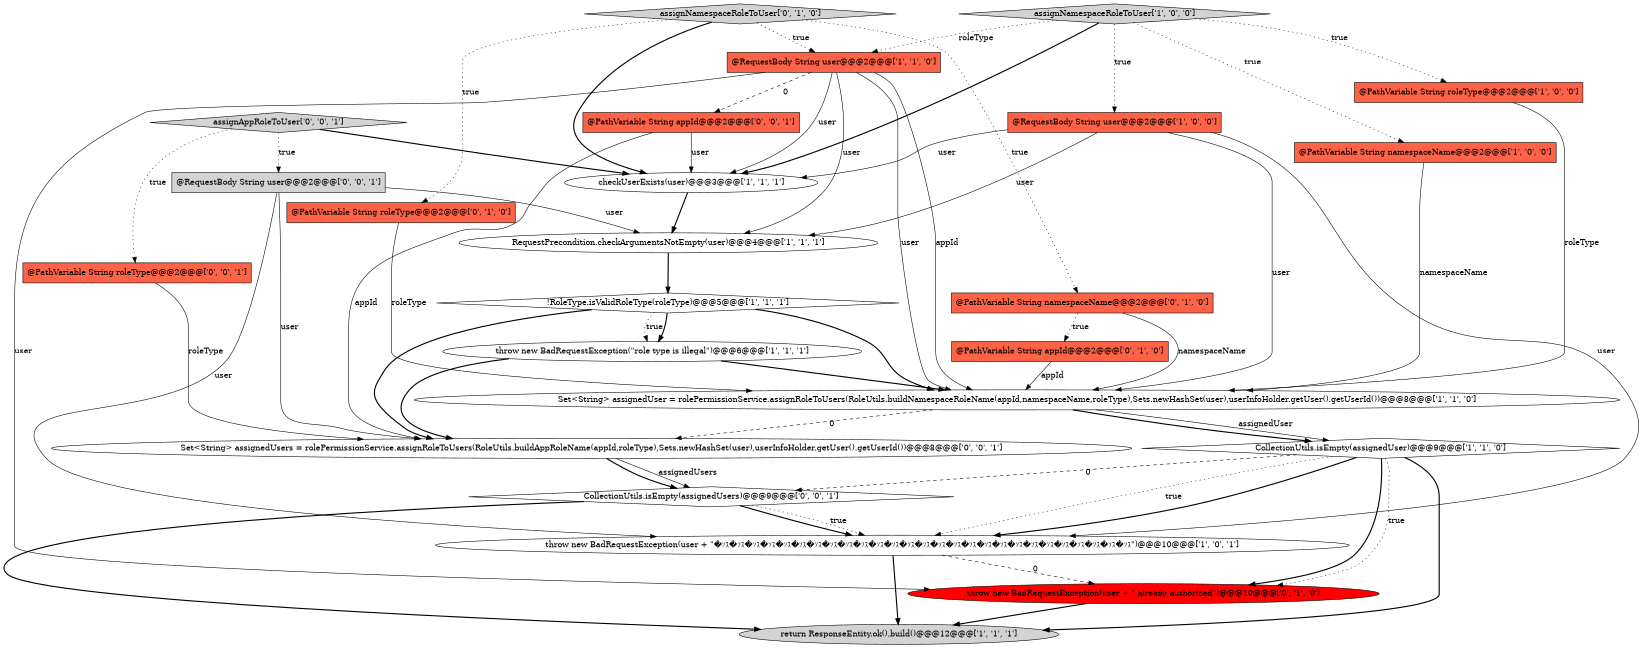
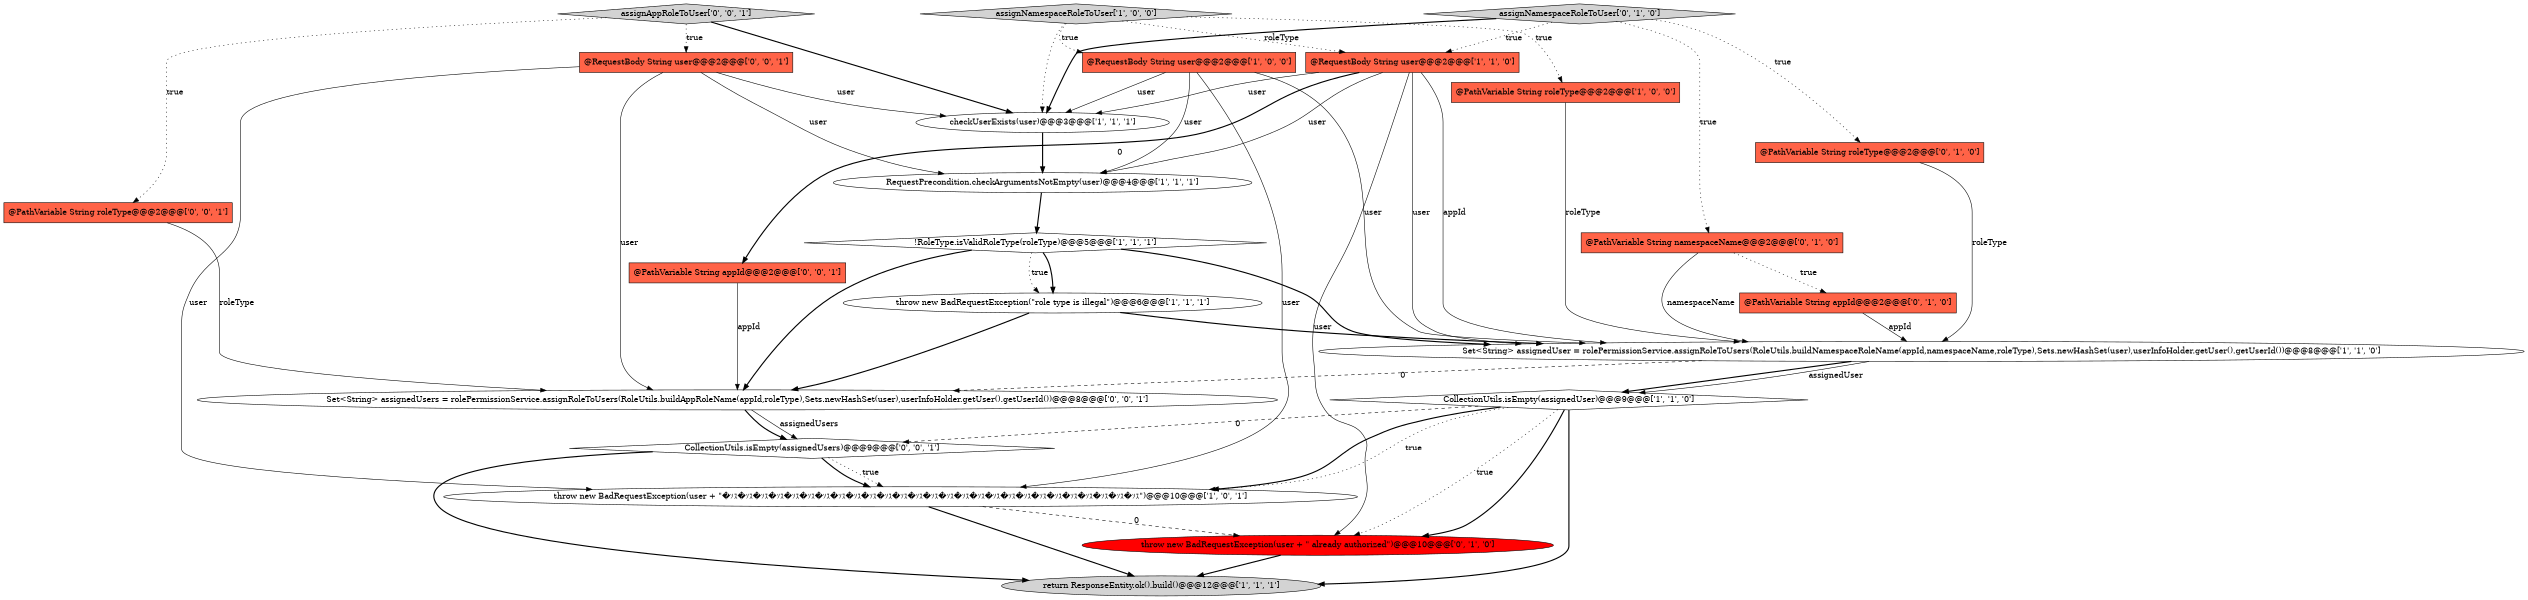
edge "@RequestBody String user@@@2@@@['1', '1', '0']" -> "@PathVariable String appId@@@2@@@['0', '0', '1']": style dashed -> bold
edge "assignNamespaceRoleToUser['1', '0', '0']" -> "checkUserExists(user)@@@3@@@['1', '1', '1']": style bold -> dotted
edge "@PathVariable String appId@@@2@@@['0', '0', '1']" -> "checkUserExists(user)@@@3@@@['1', '1', '1']": now "@RequestBody String user@@@2@@@['0', '0', '1']" -> "checkUserExists(user)@@@3@@@['1', '1', '1']"
node "@PathVariable String namespaceName@@@2@@@['1', '0', '0']": removed
node "@RequestBody String user@@@2@@@['0', '0', '1']": fillcolor lightgray -> tomato
